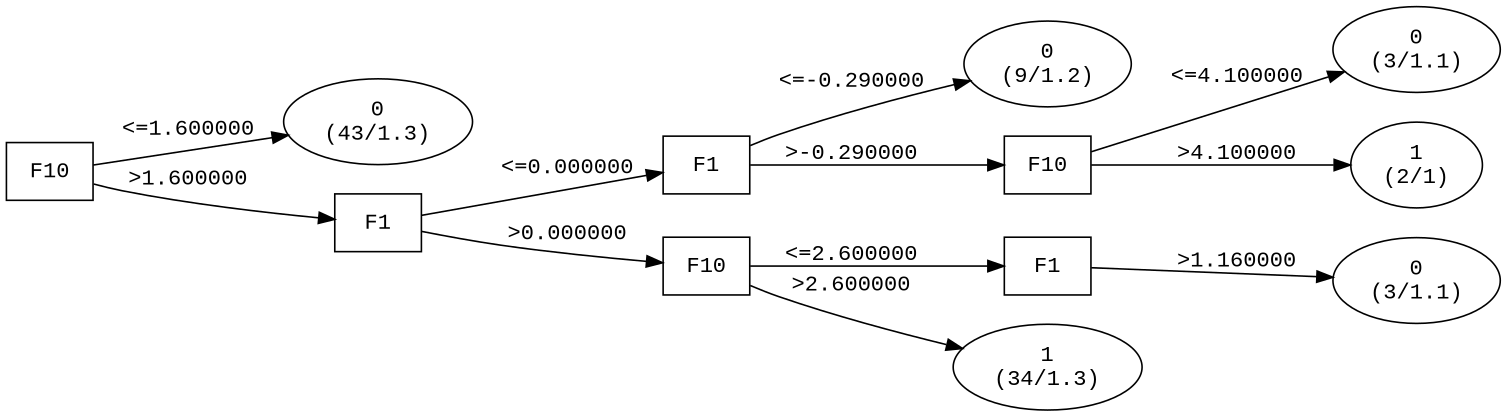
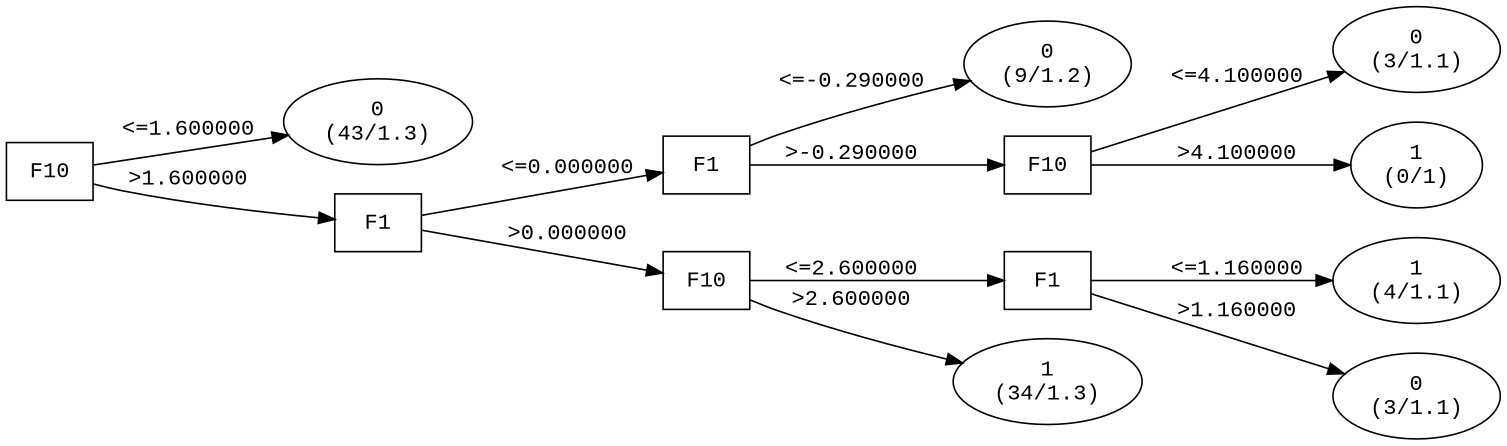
node "1 (2/1)": label "1 (2/1)" -> "1 (0/1)"
node "1 (4/1.1)": added
